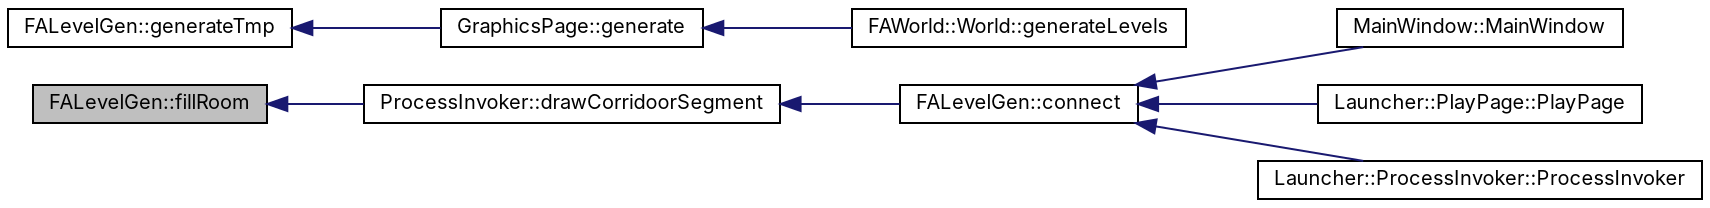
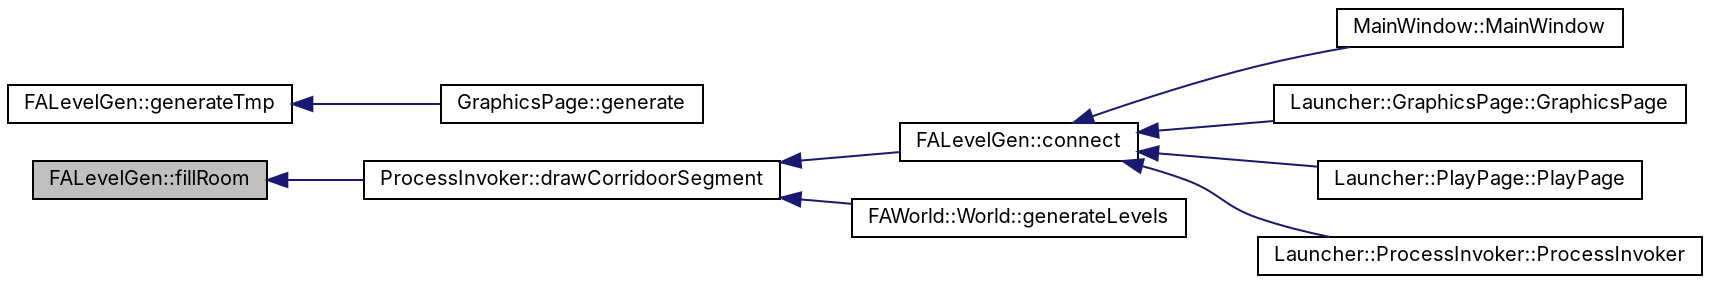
edge "FAWorld::World::generateLevels" -> "GraphicsPage::generate": now "FAWorld::World::generateLevels" -> "ProcessInvoker::drawCorridoorSegment"
node "Launcher::GraphicsPage::GraphicsPage": added
